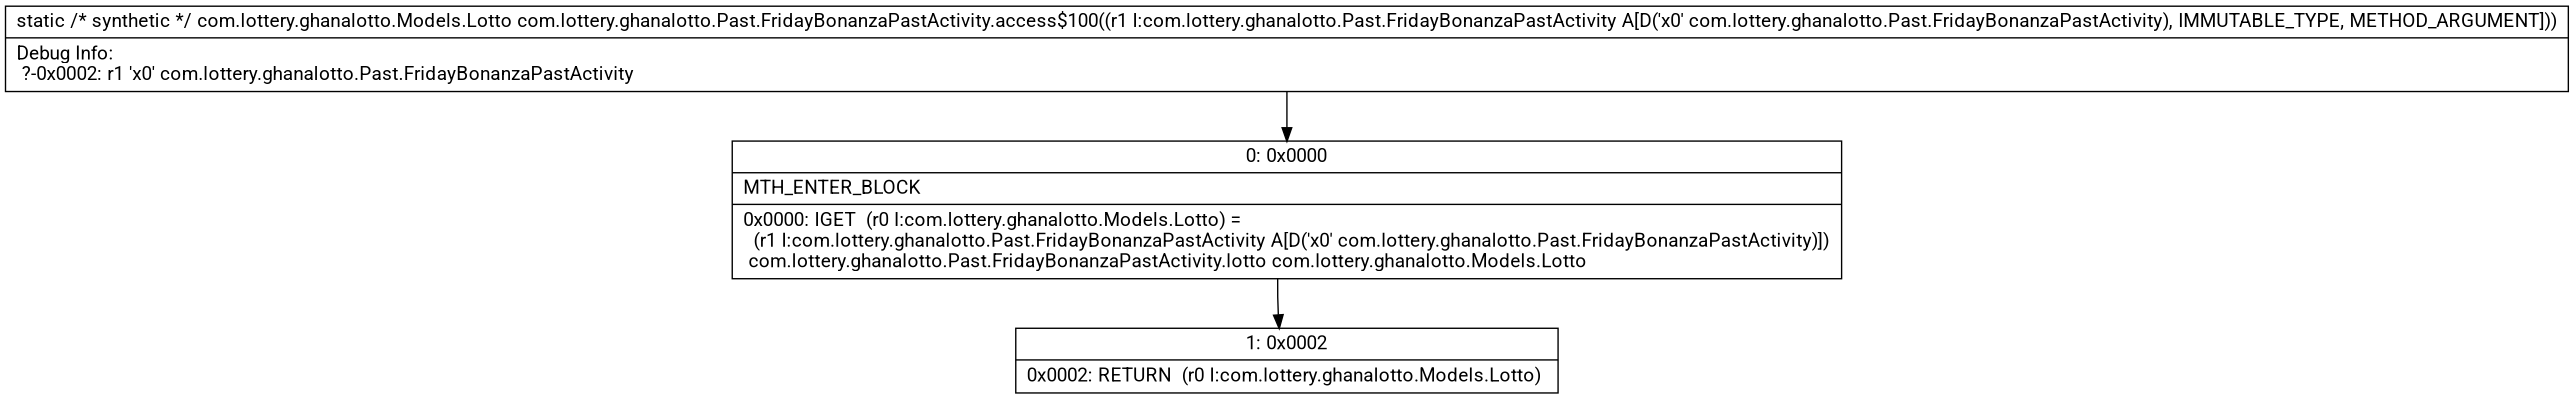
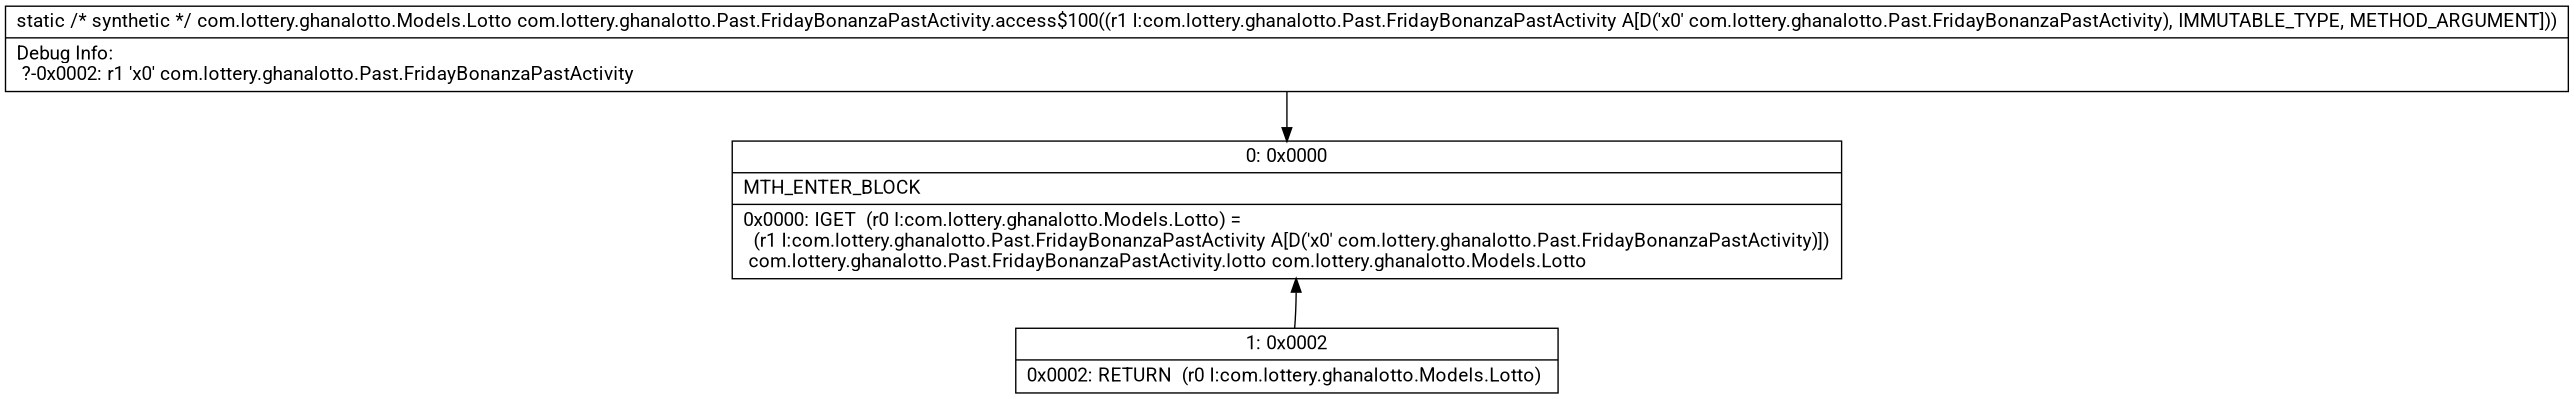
edge "0: 0x0000" -> "1: 0x0002": reversed
